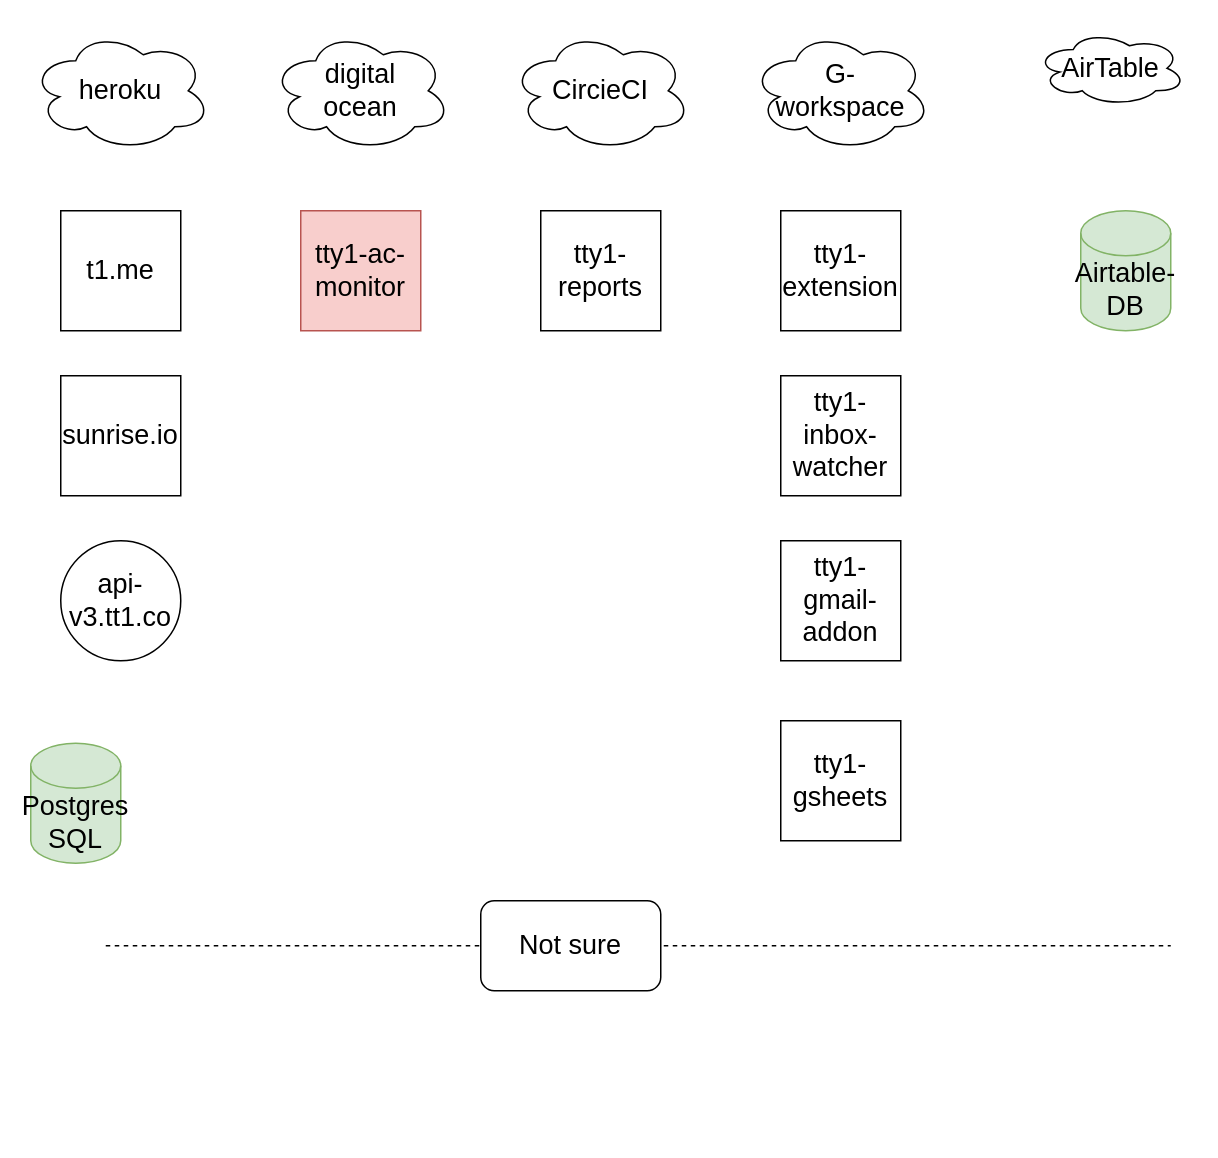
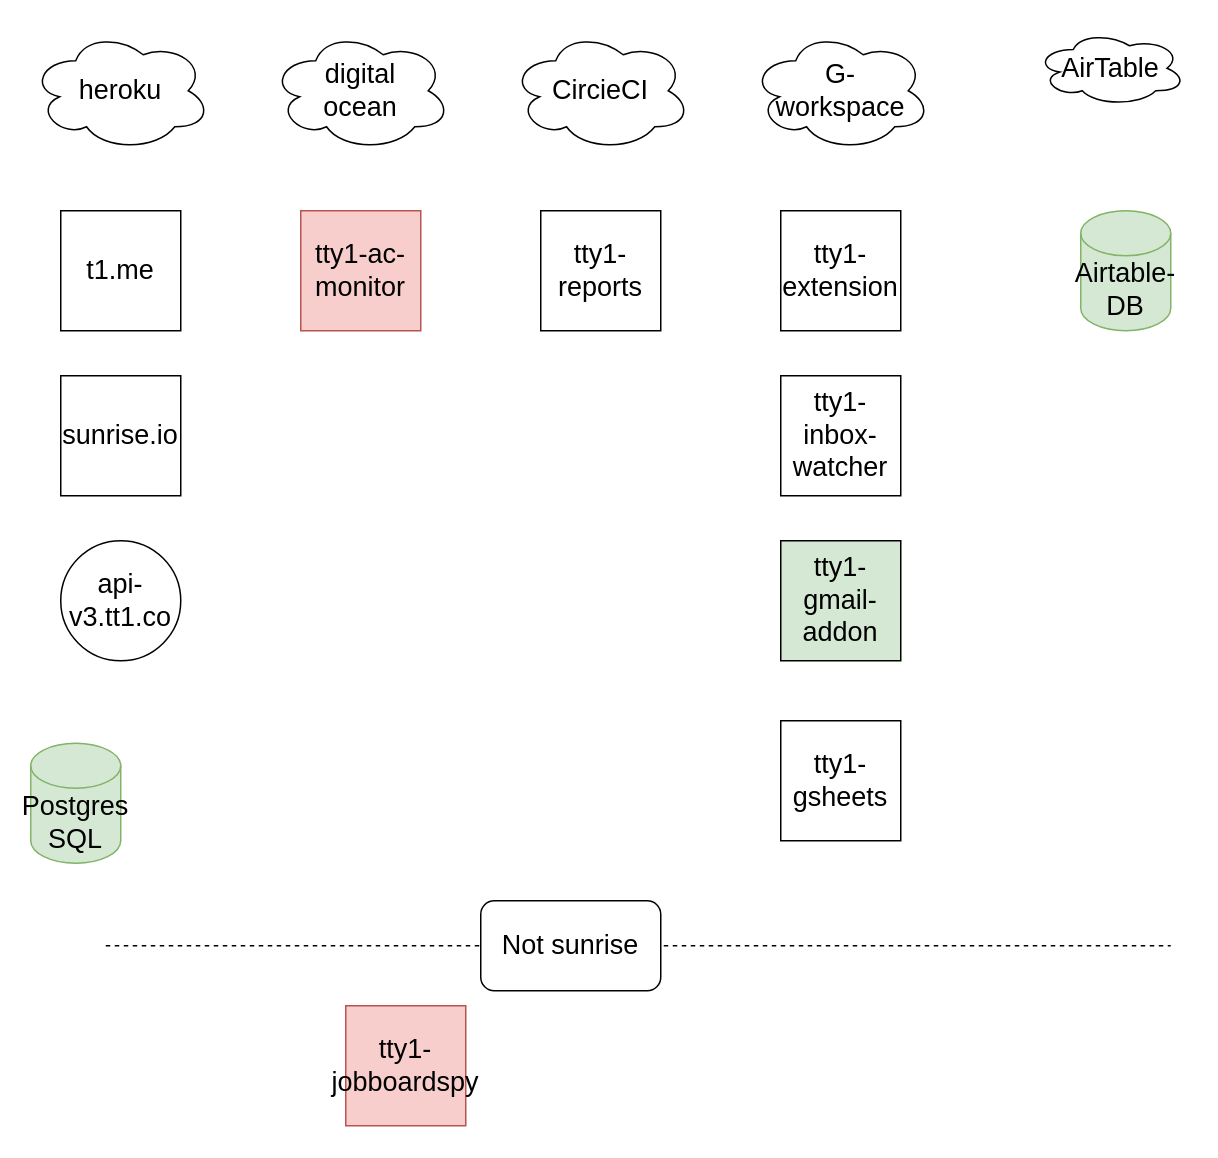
node "tty1-gmail- addon": fillcolor #ffffff -> #d5e8d4
node "Not sure": label "Not sure" -> "Not sunrise"
node "tty1-jobboardspy": added
